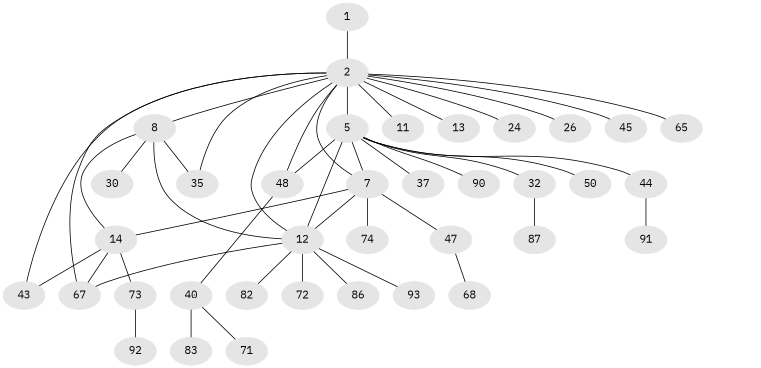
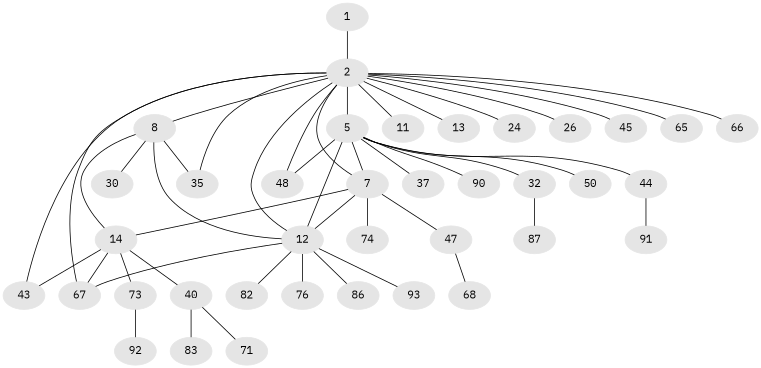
node "66": added
edge "48" -- "40": now "14" -- "40"
node "72": label "72" -> "76"
